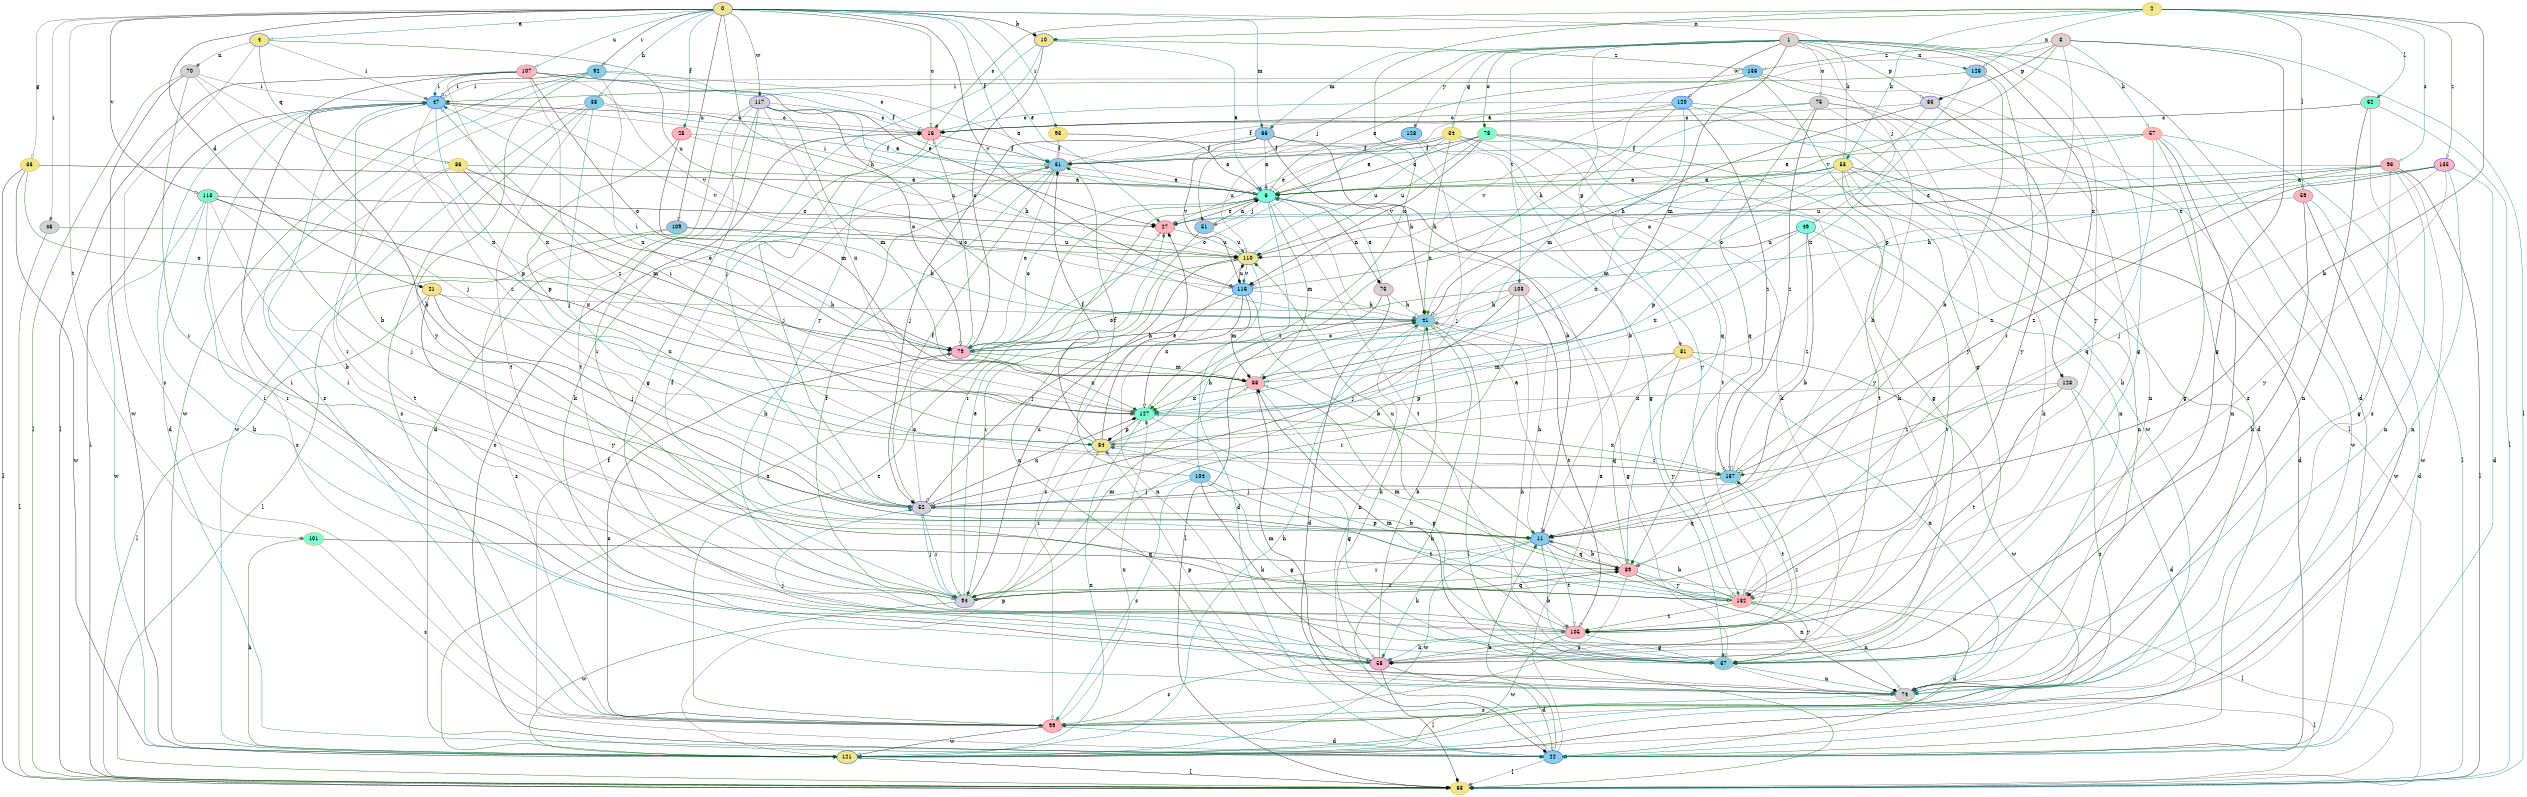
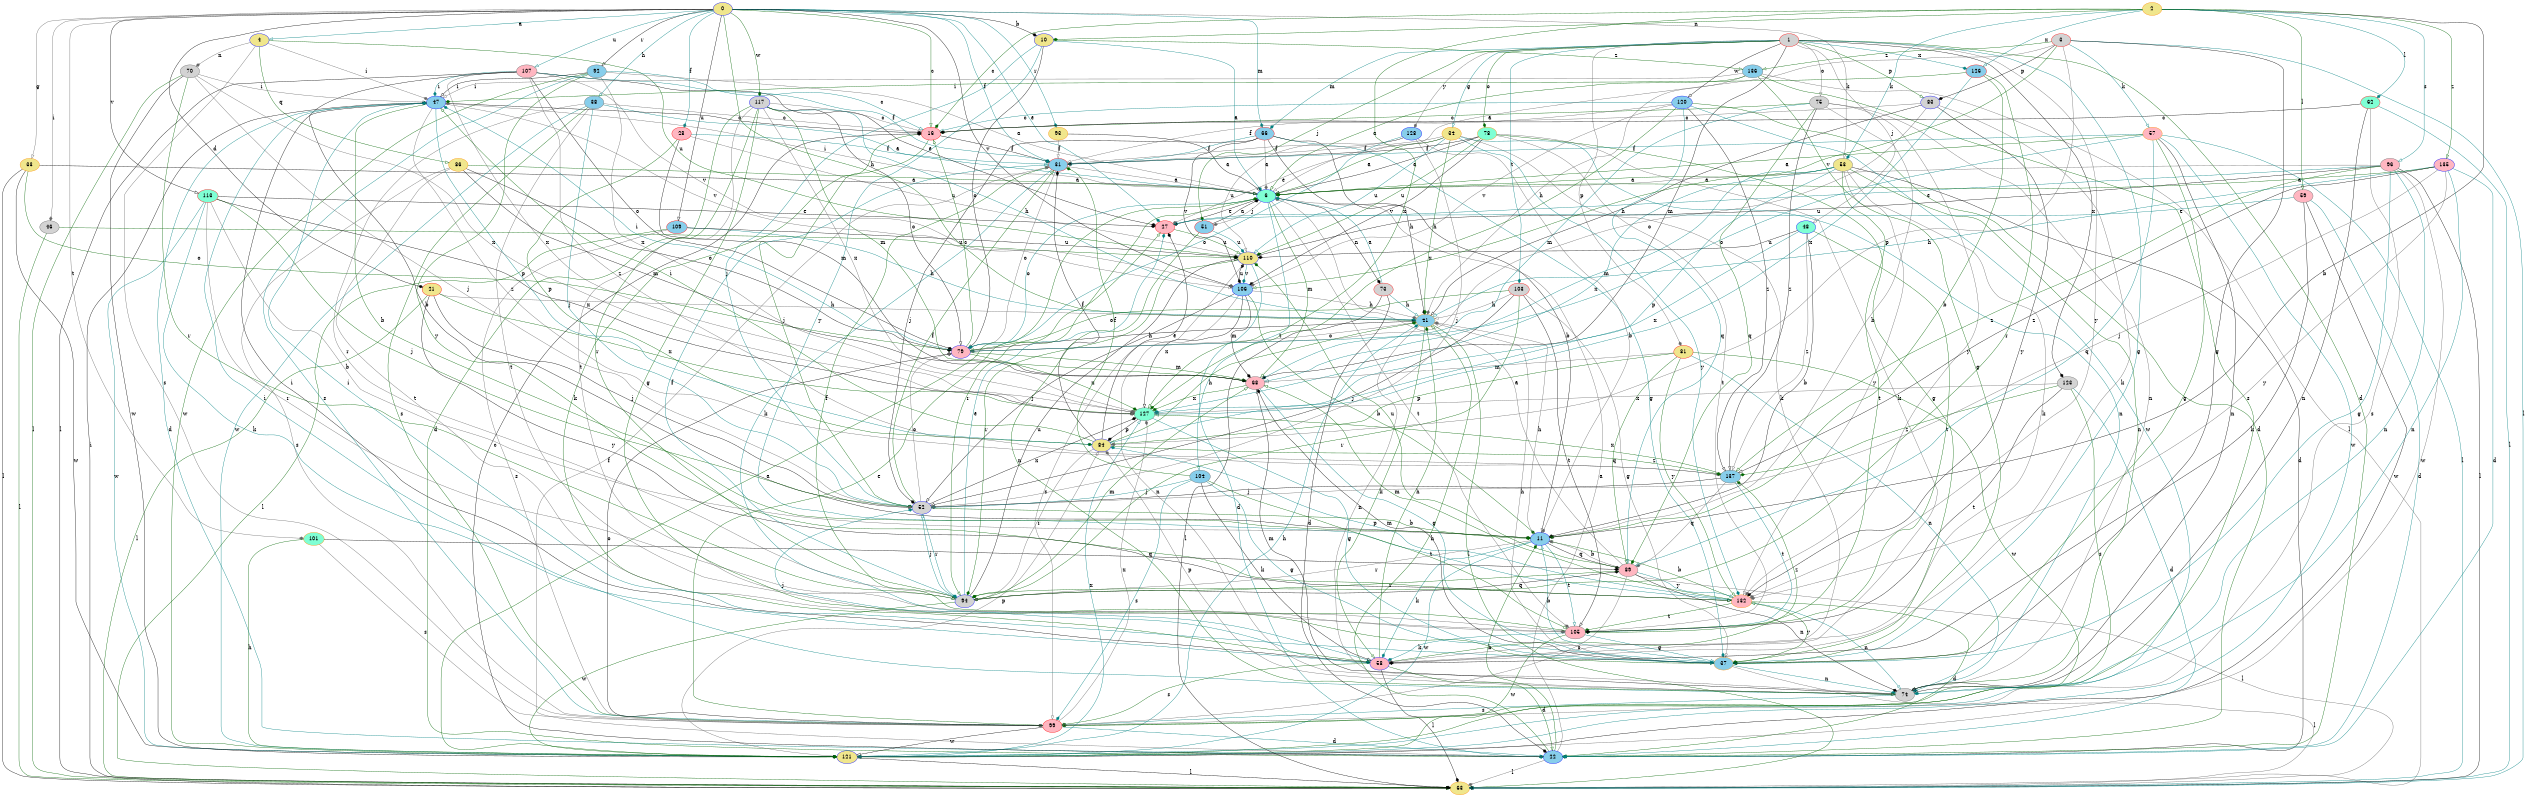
node "49": label "49" -> "48"
node "116": label "116" -> "106"
edge "16" -> "58": arrowhead onormal -> diamond
